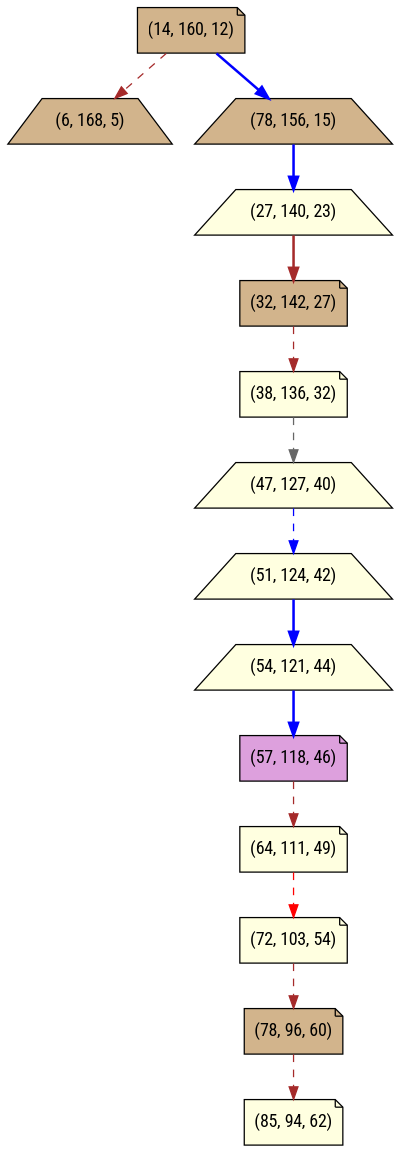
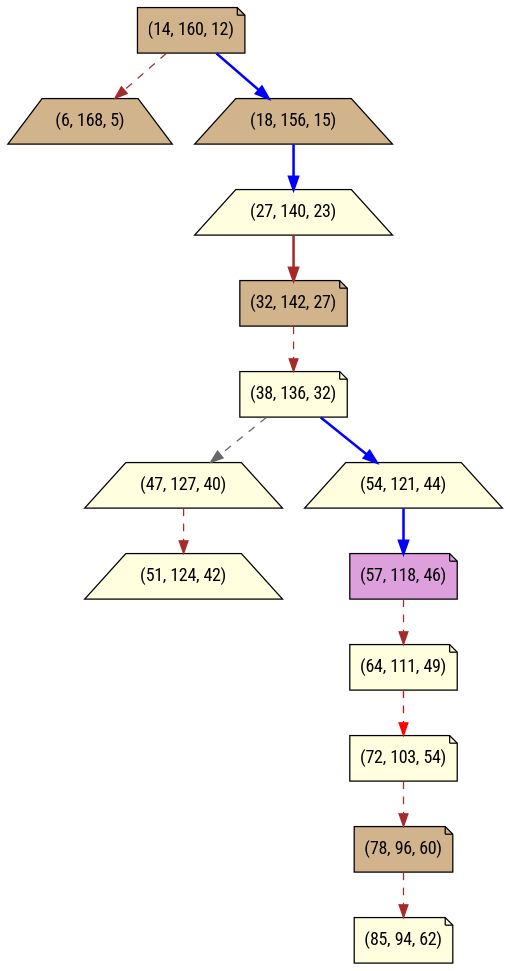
node "(78, 156, 15)": label "(78, 156, 15)" -> "(18, 156, 15)"
edge "(47, 127, 40)" -> "(51, 124, 42)": color blue -> brown
edge "(51, 124, 42)" -> "(54, 121, 44)": now "(38, 136, 32)" -> "(54, 121, 44)"
